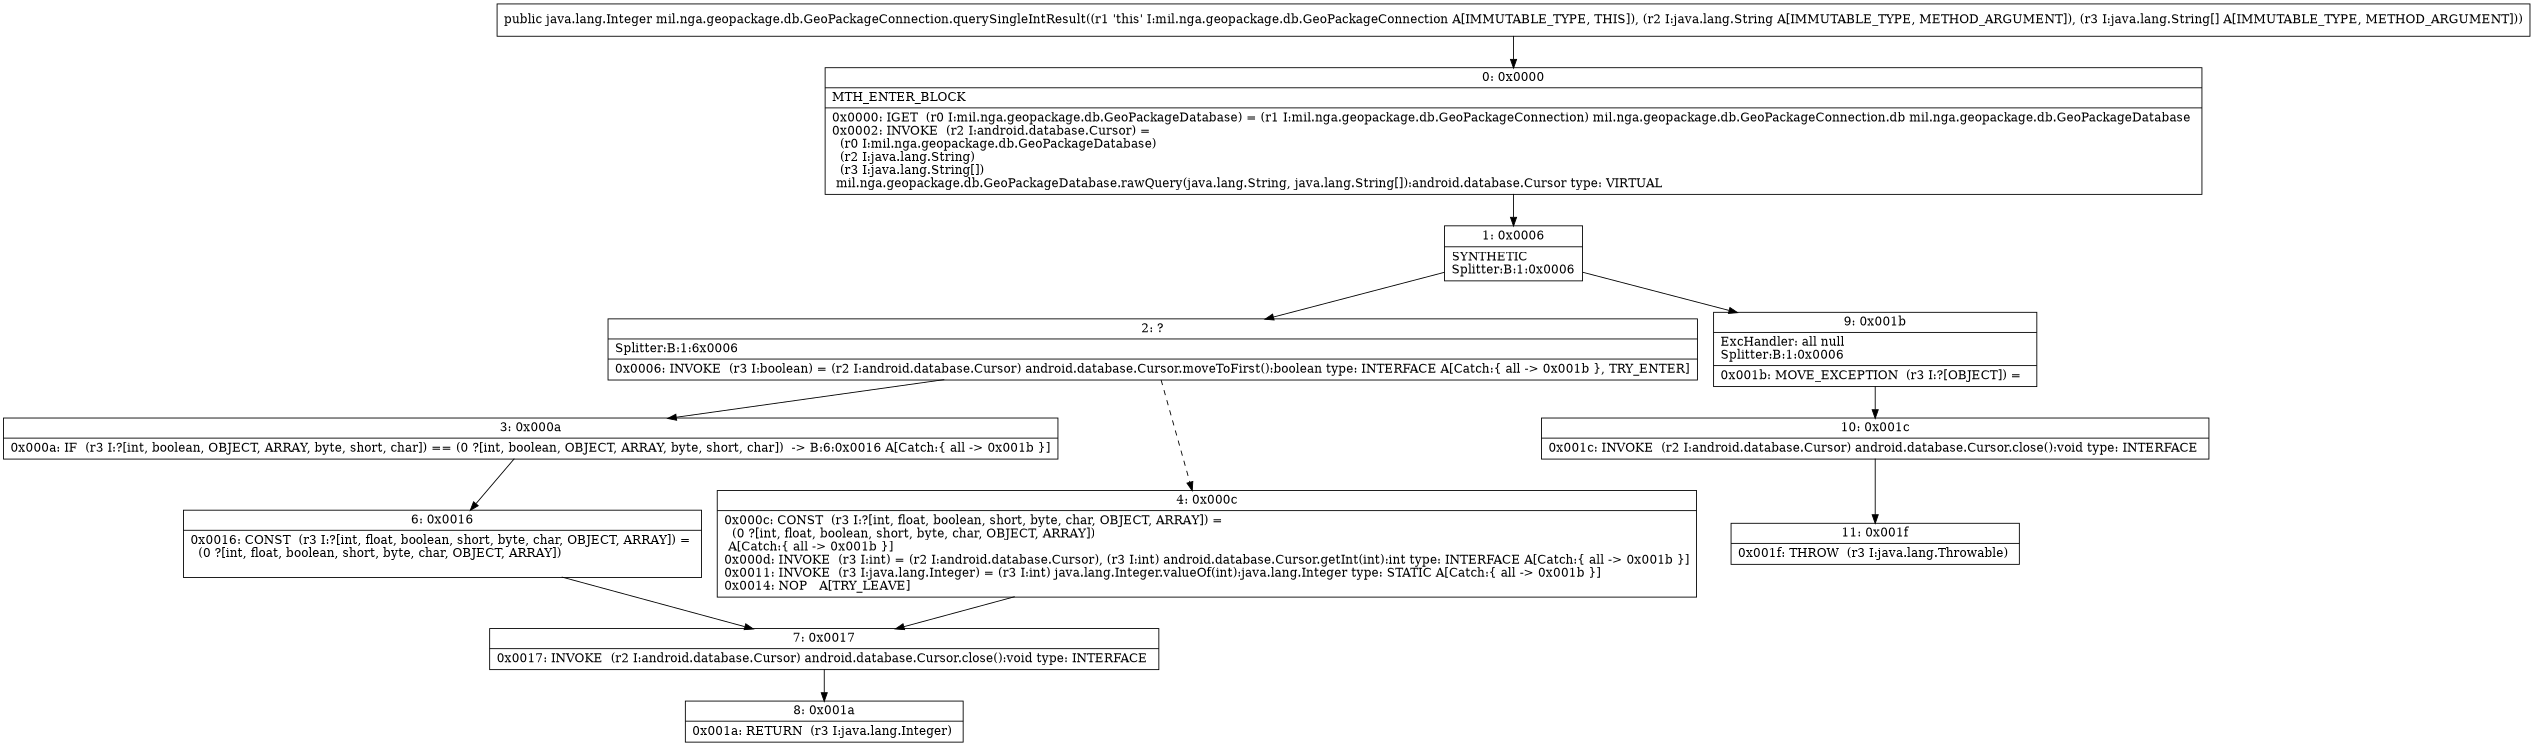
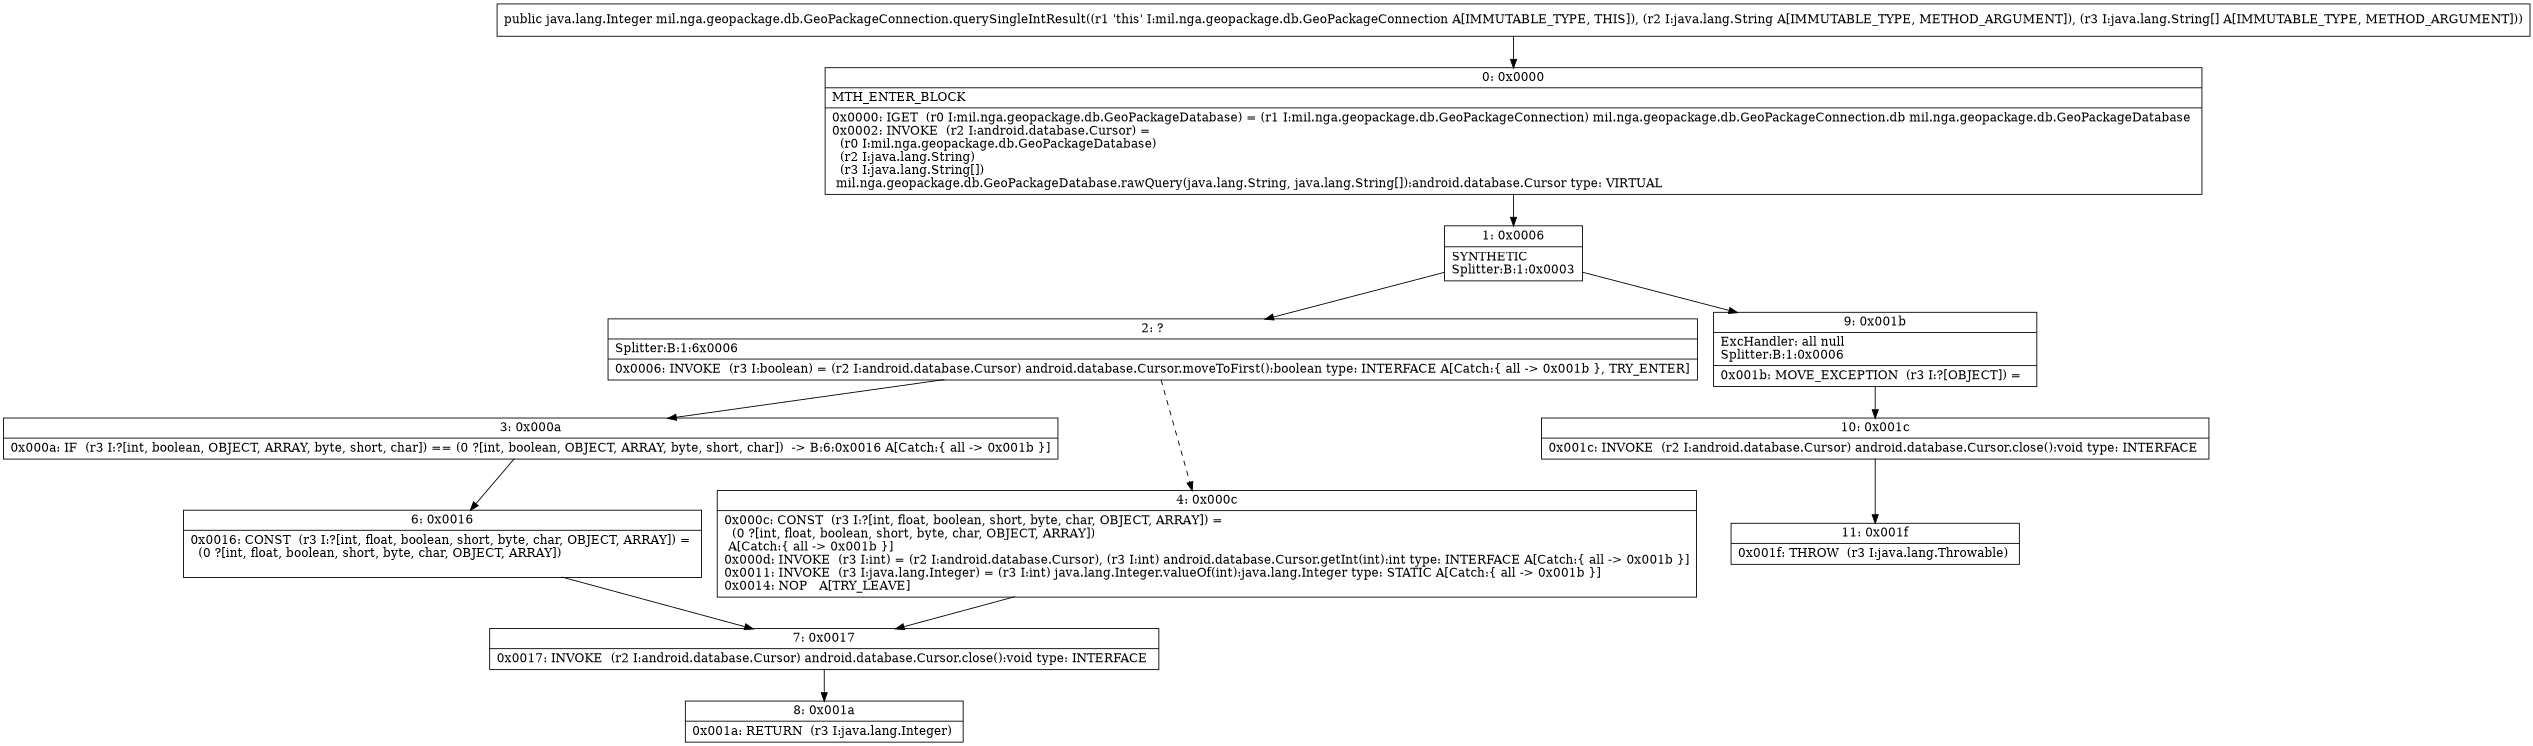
node "1: 0x0006": text "Splitter:B:1:0x0006" -> "Splitter:B:1:0x0003"
